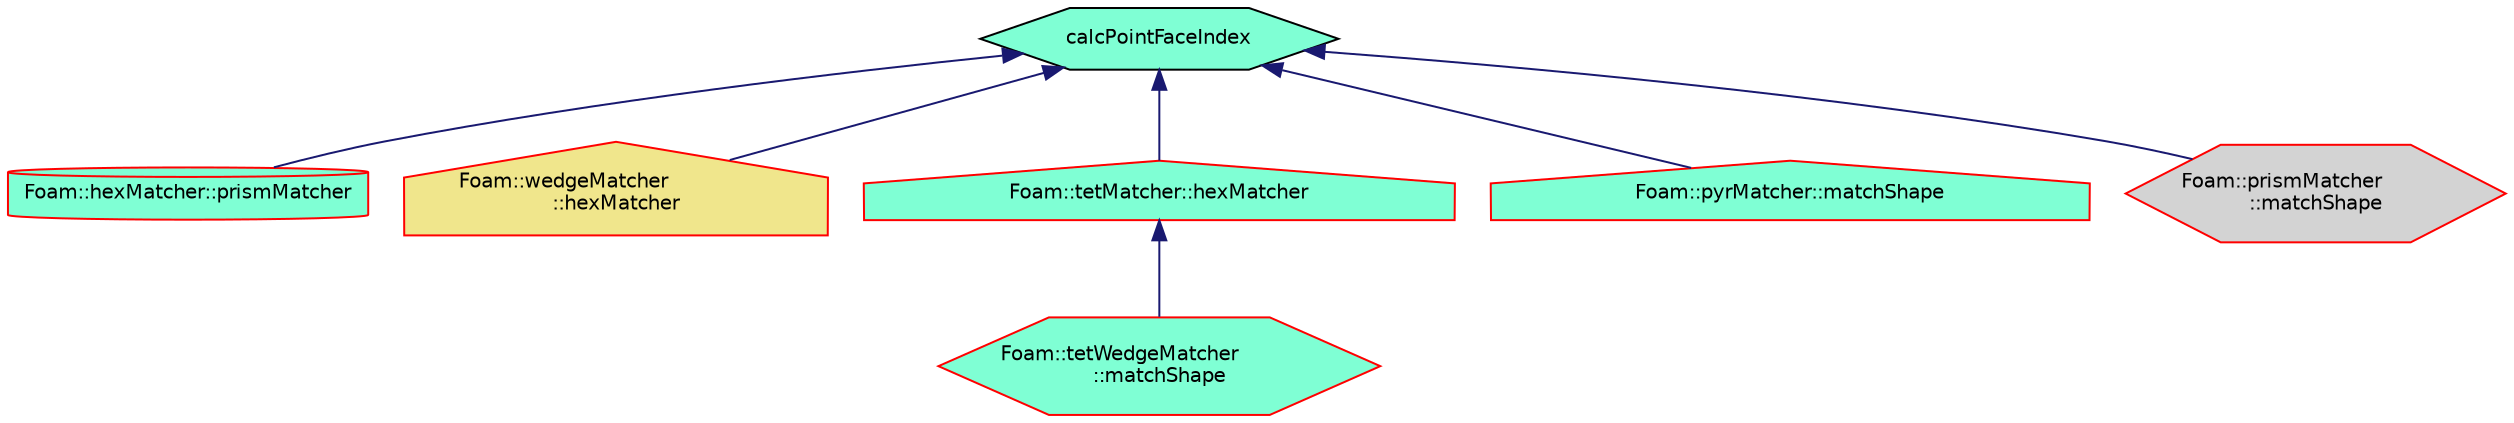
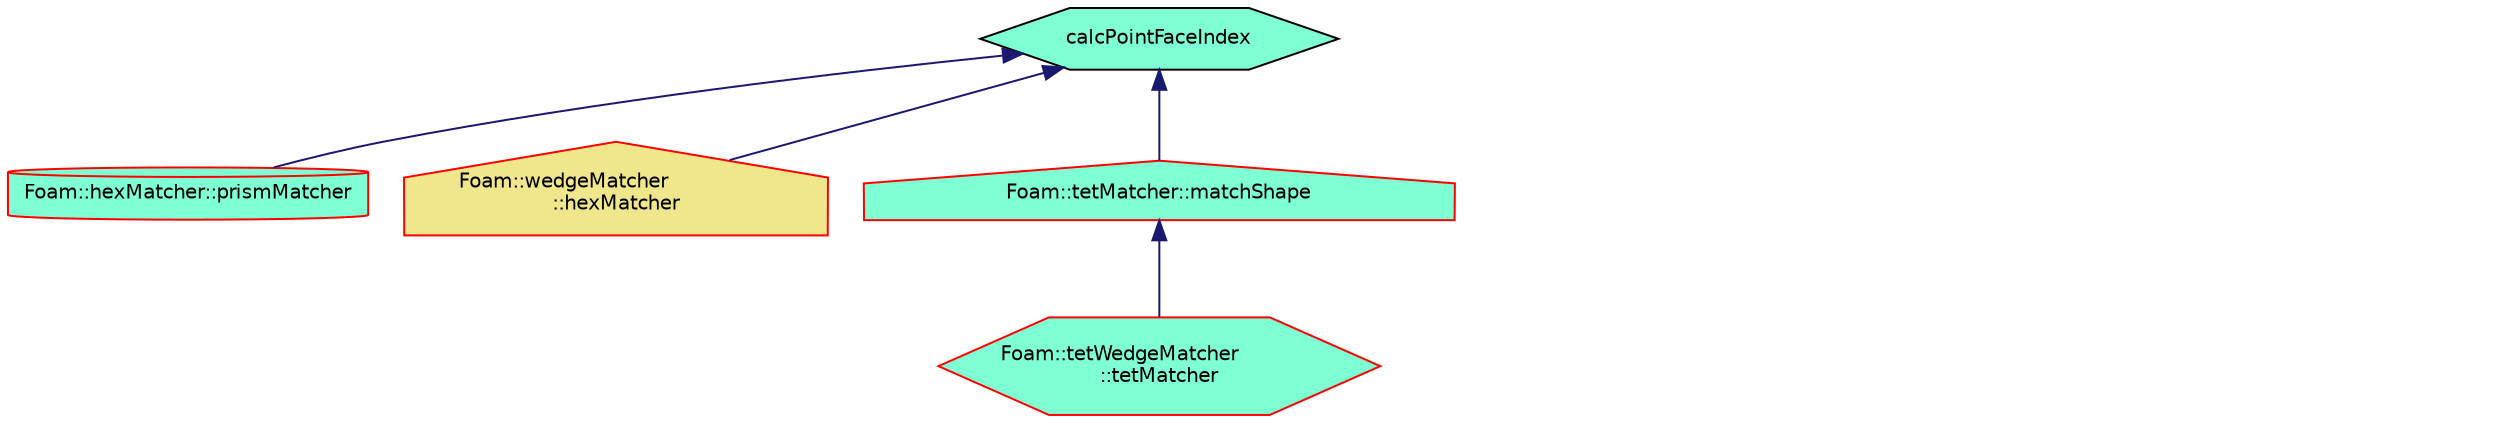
node "Foam::tetMatcher::hexMatcher": label "Foam::tetMatcher::hexMatcher" -> "Foam::tetMatcher::matchShape"
node "Foam::pyrMatcher::matchShape": removed
node "Foam::prismMatcher ::matchShape": removed
node "Foam::tetWedgeMatcher ::matchShape": label "Foam::tetWedgeMatcher ::matchShape" -> "Foam::tetWedgeMatcher ::tetMatcher"
